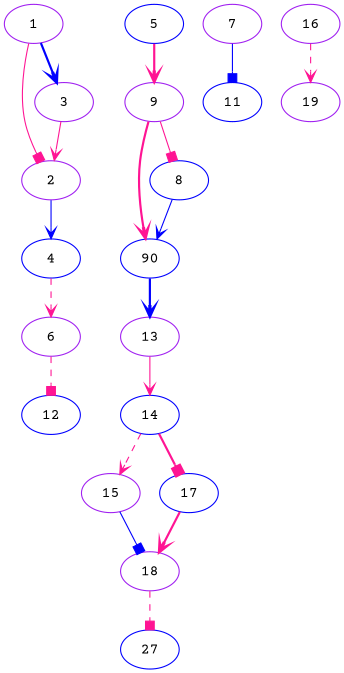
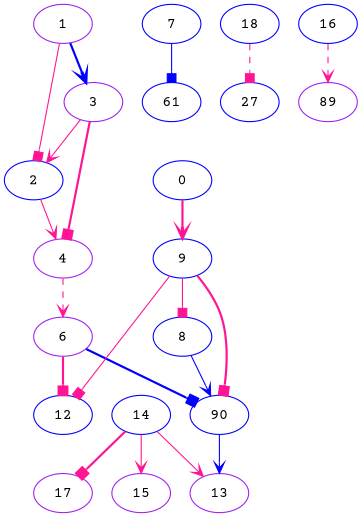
node "5": label "5" -> "0"
node "7": color purple -> blue
node "16": color purple -> blue
node "9": color purple -> blue
node "11": label "11" -> "61"
node "19": label "19" -> "89"
edge "9" -> "90": arrowhead vee -> box
edge "3" -> "4": added
node "2": color purple -> blue
edge "2" -> "4": color blue -> deeppink
node "4": color blue -> purple
edge "90" -> "13": style bold -> solid
edge "9" -> "12": added
edge "6" -> "12": style dashed -> bold
edge "13" -> "14": reversed
edge "6" -> "90": added
edge "14" -> "15": style dashed -> solid
node "17": color blue -> purple
edge "15" -> "18": removed
edge "17" -> "18": removed
node "18": color purple -> blue
